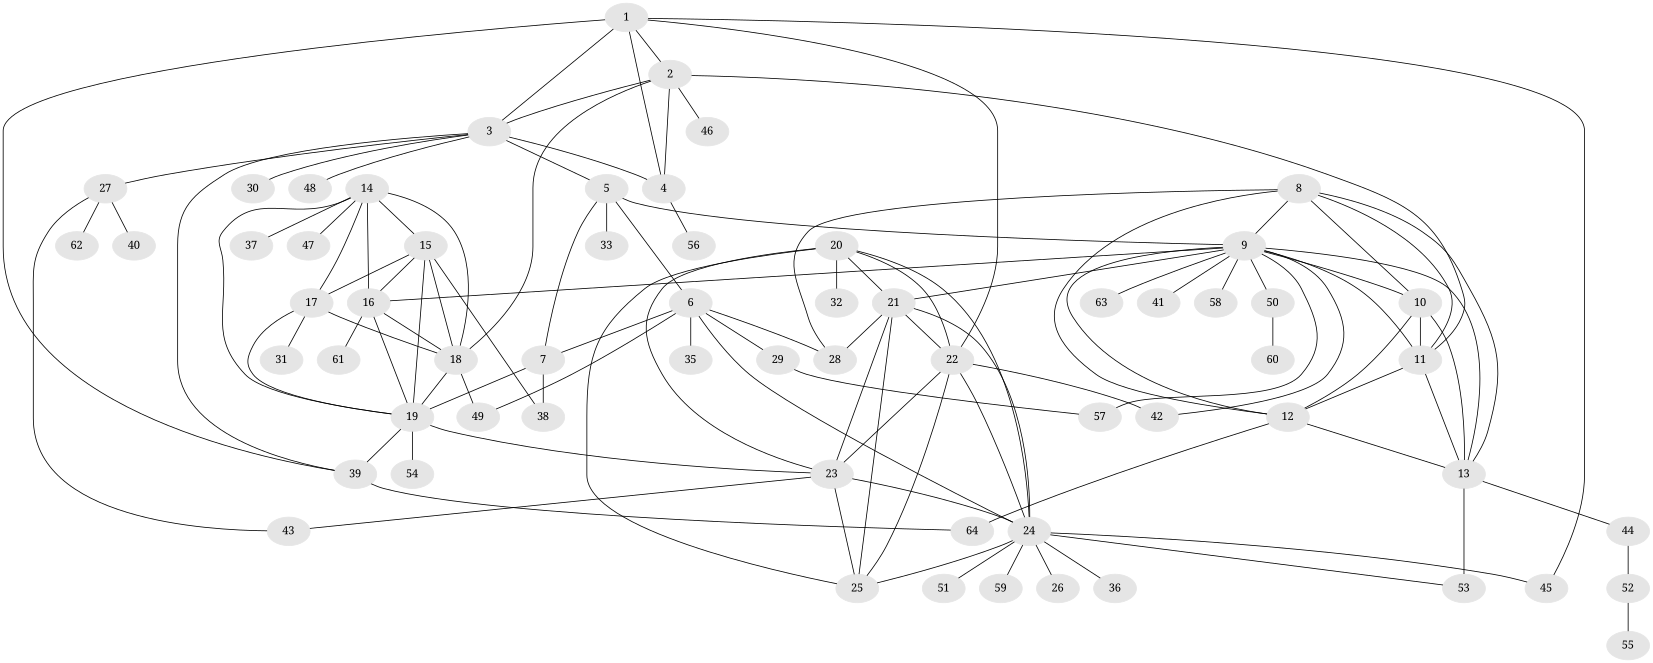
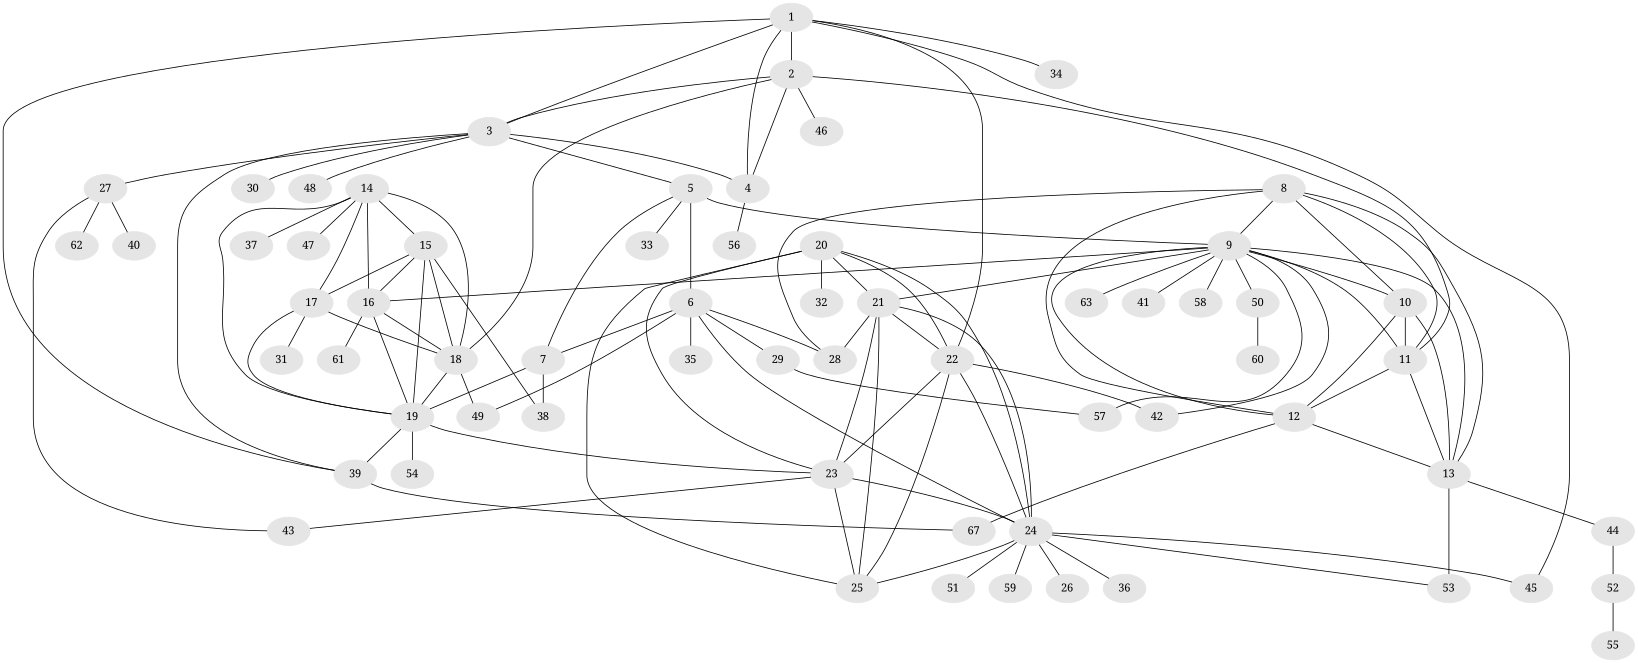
node "34": added
node "64": label "64" -> "67"
